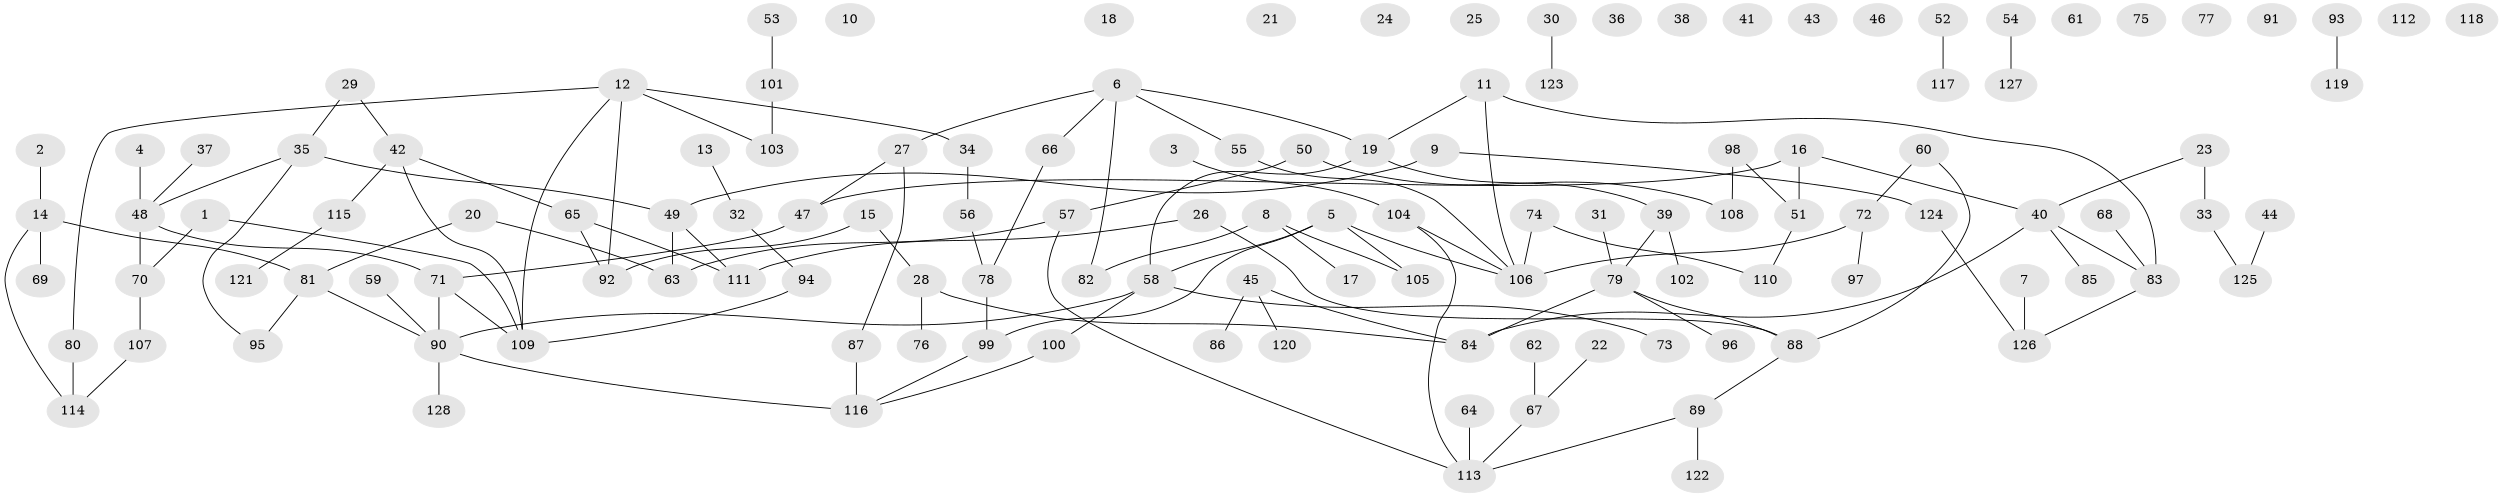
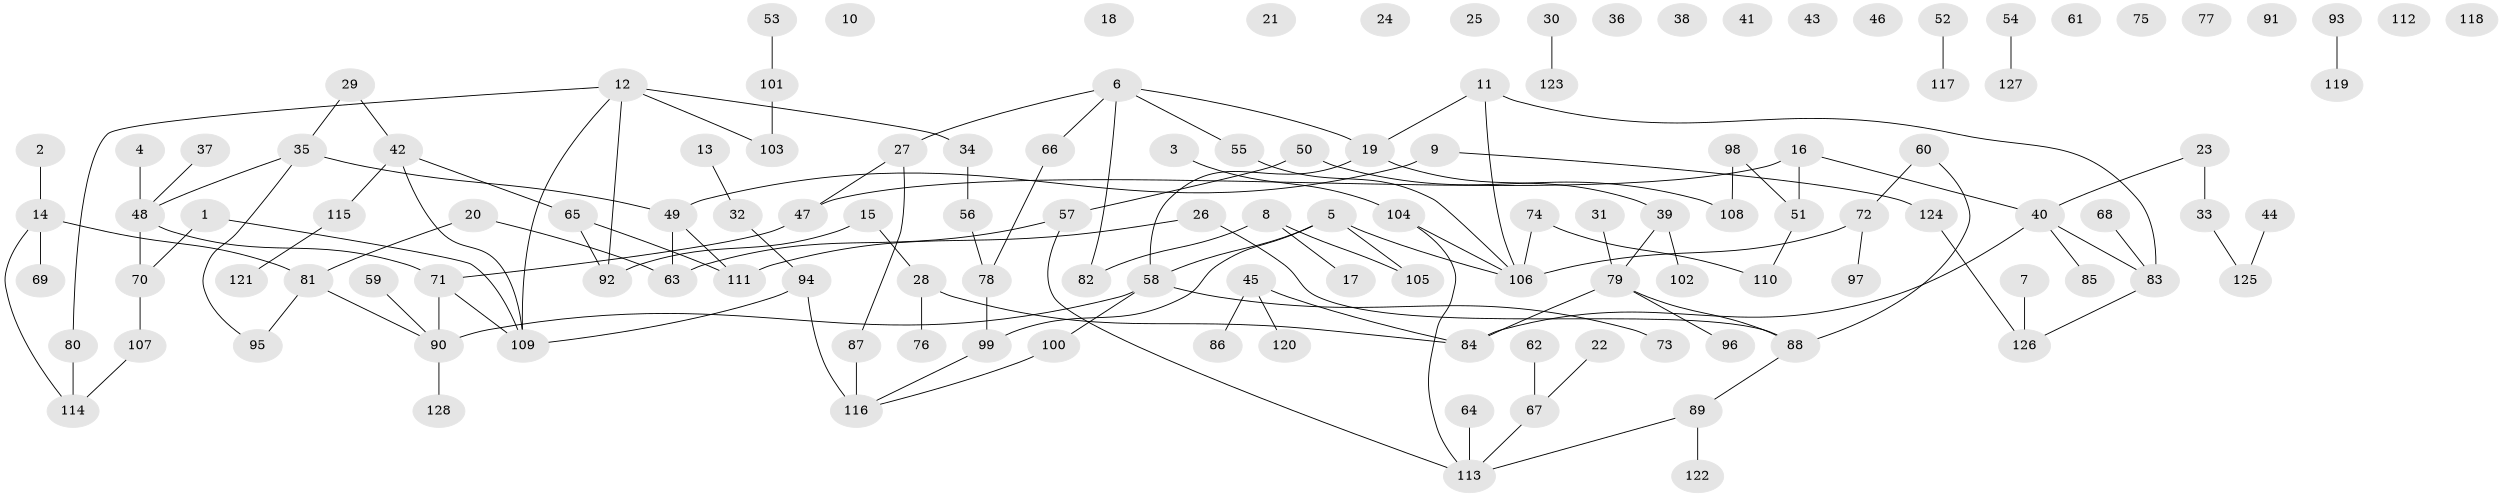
edge "90" -- "116": now "94" -- "116"
